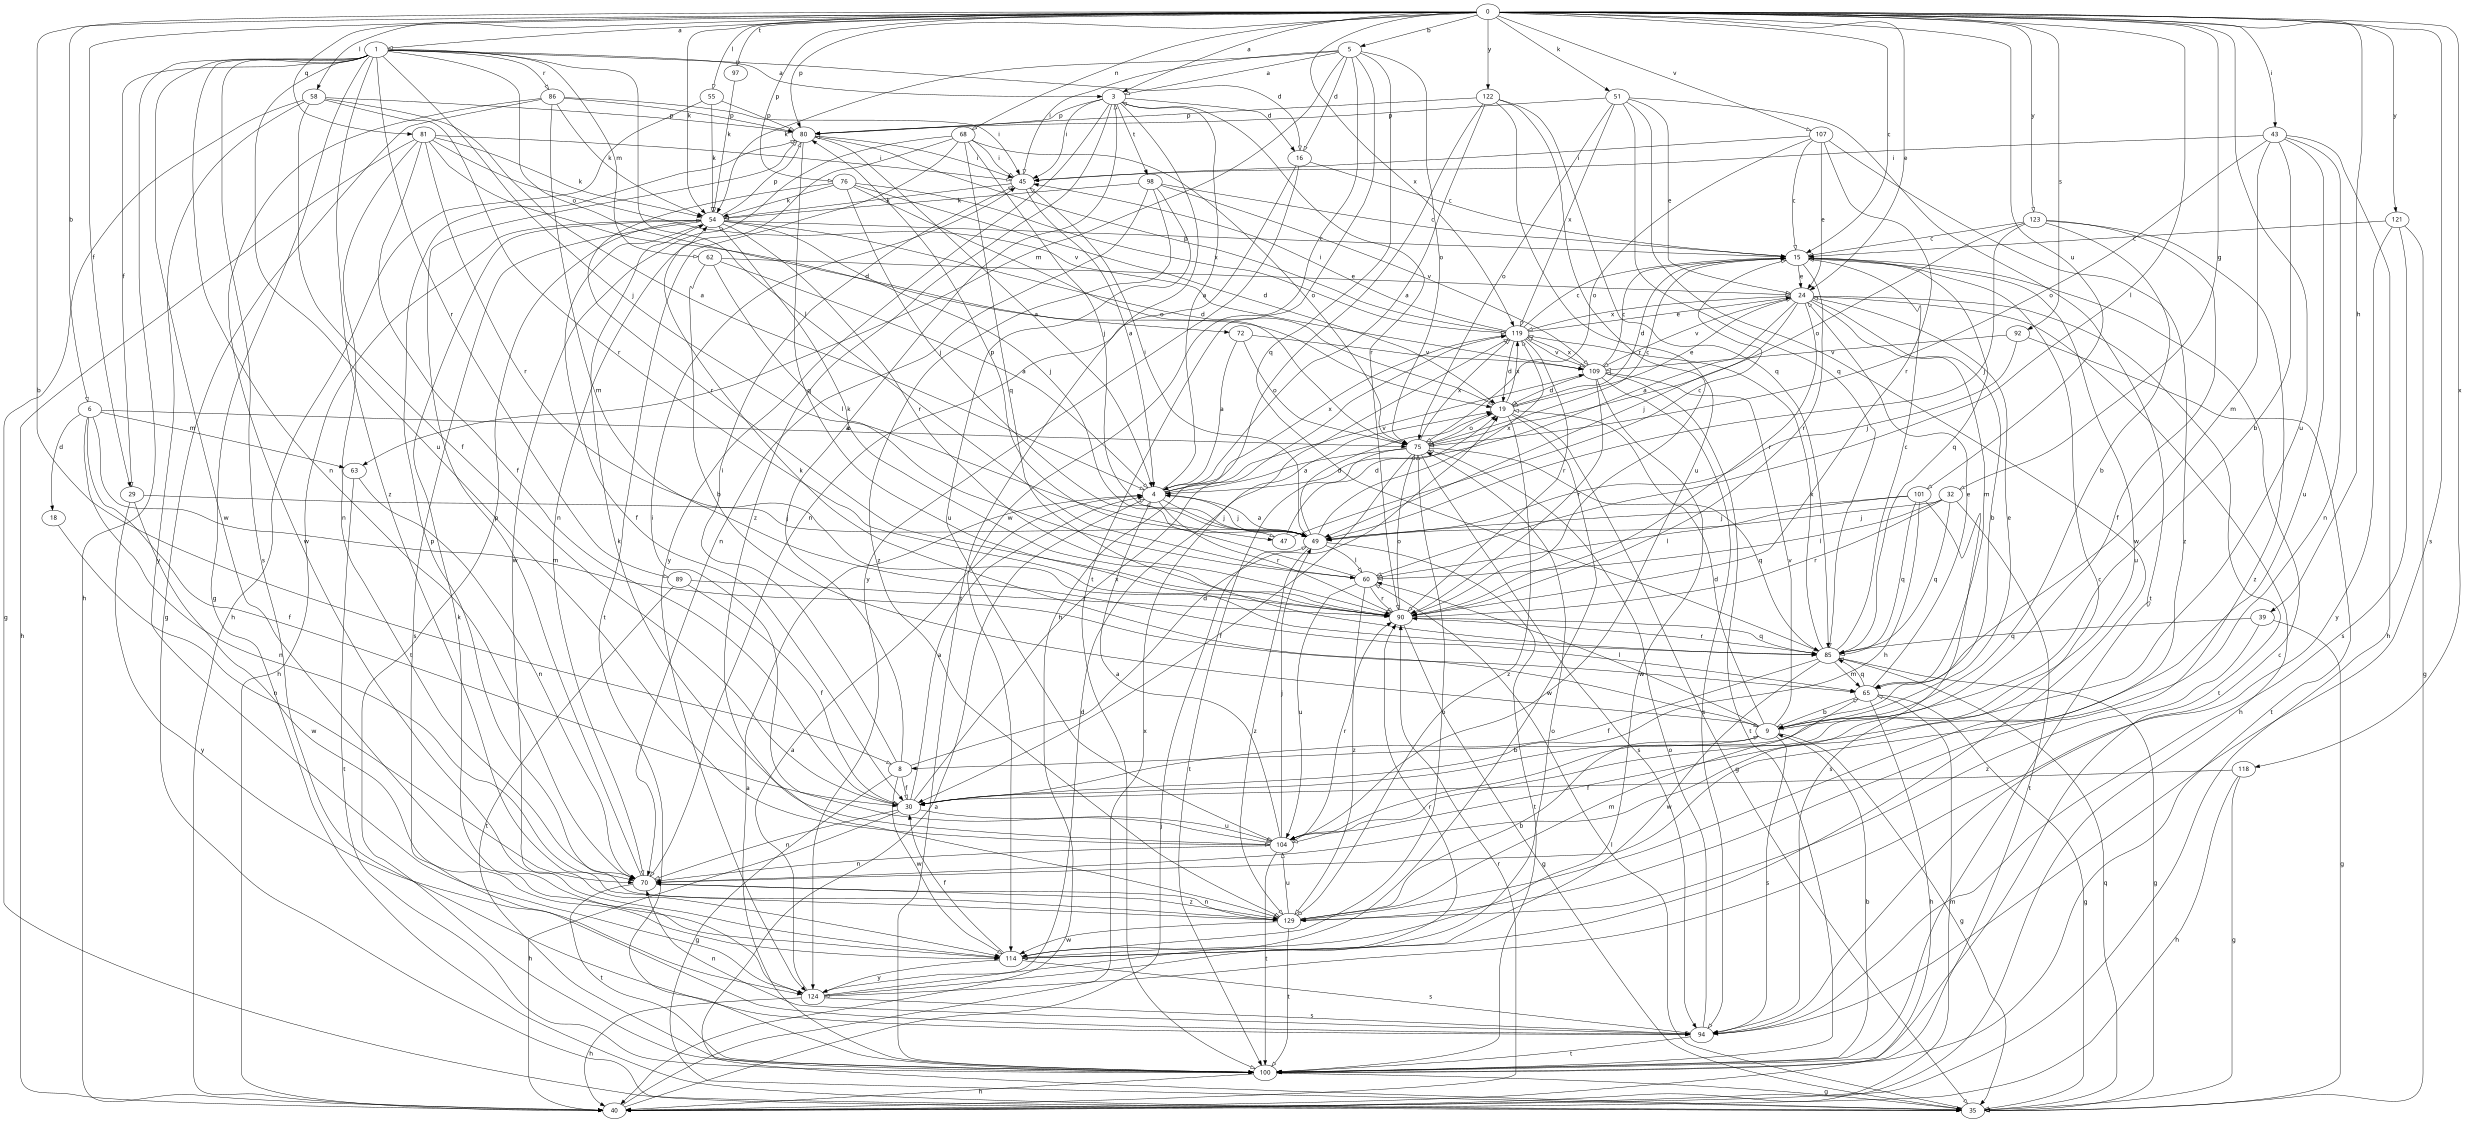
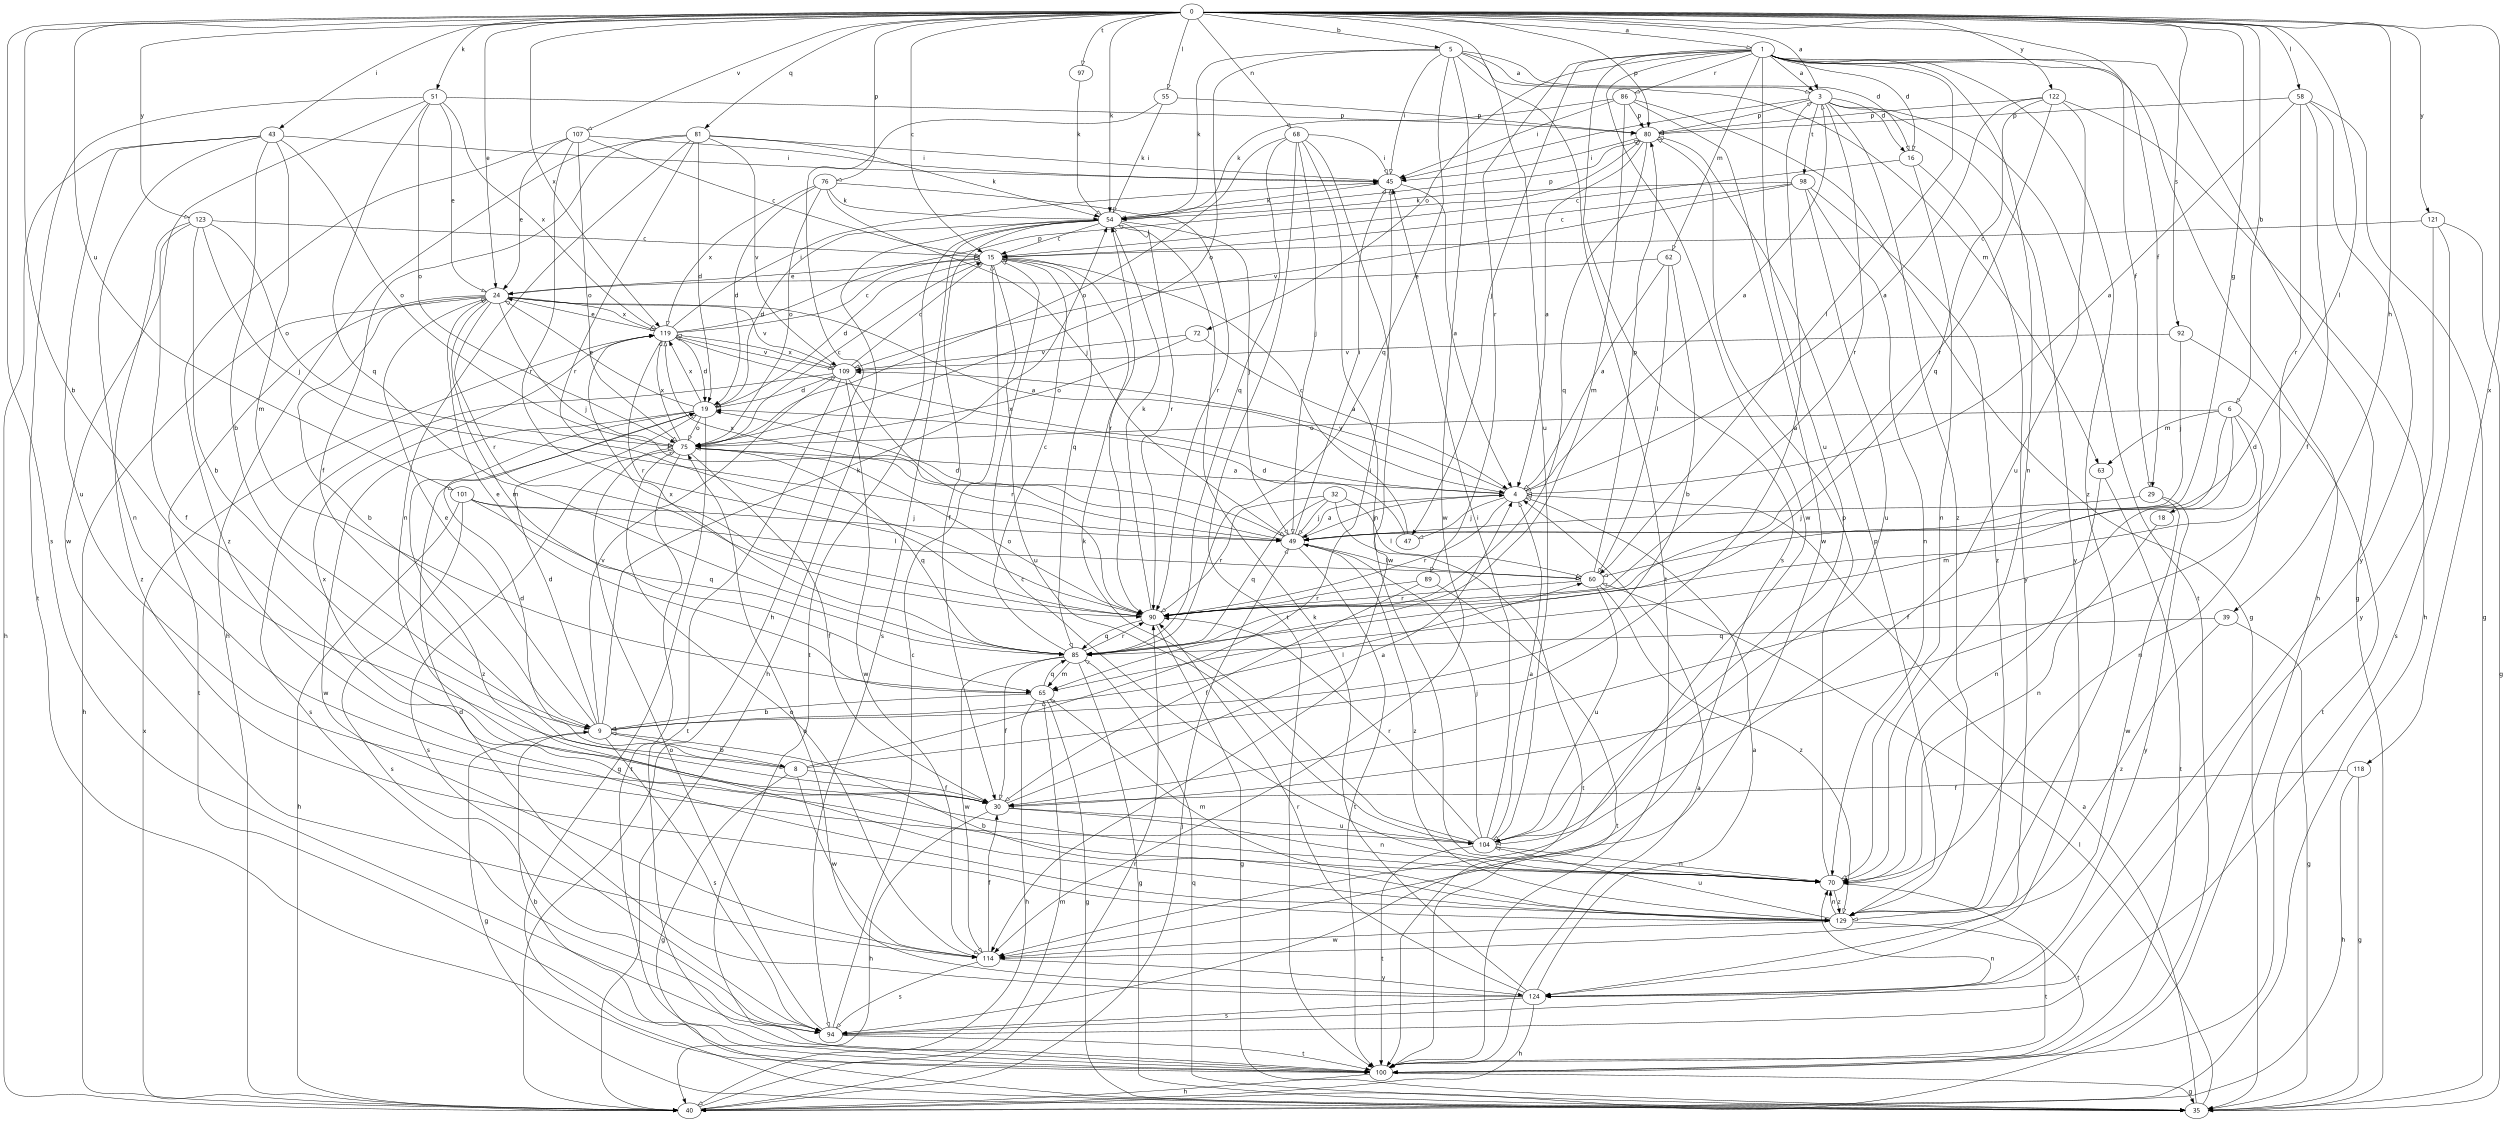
edge "0" -> "32": now "0" -> "49"
edge "101" -> "30": now "101" -> "40"
